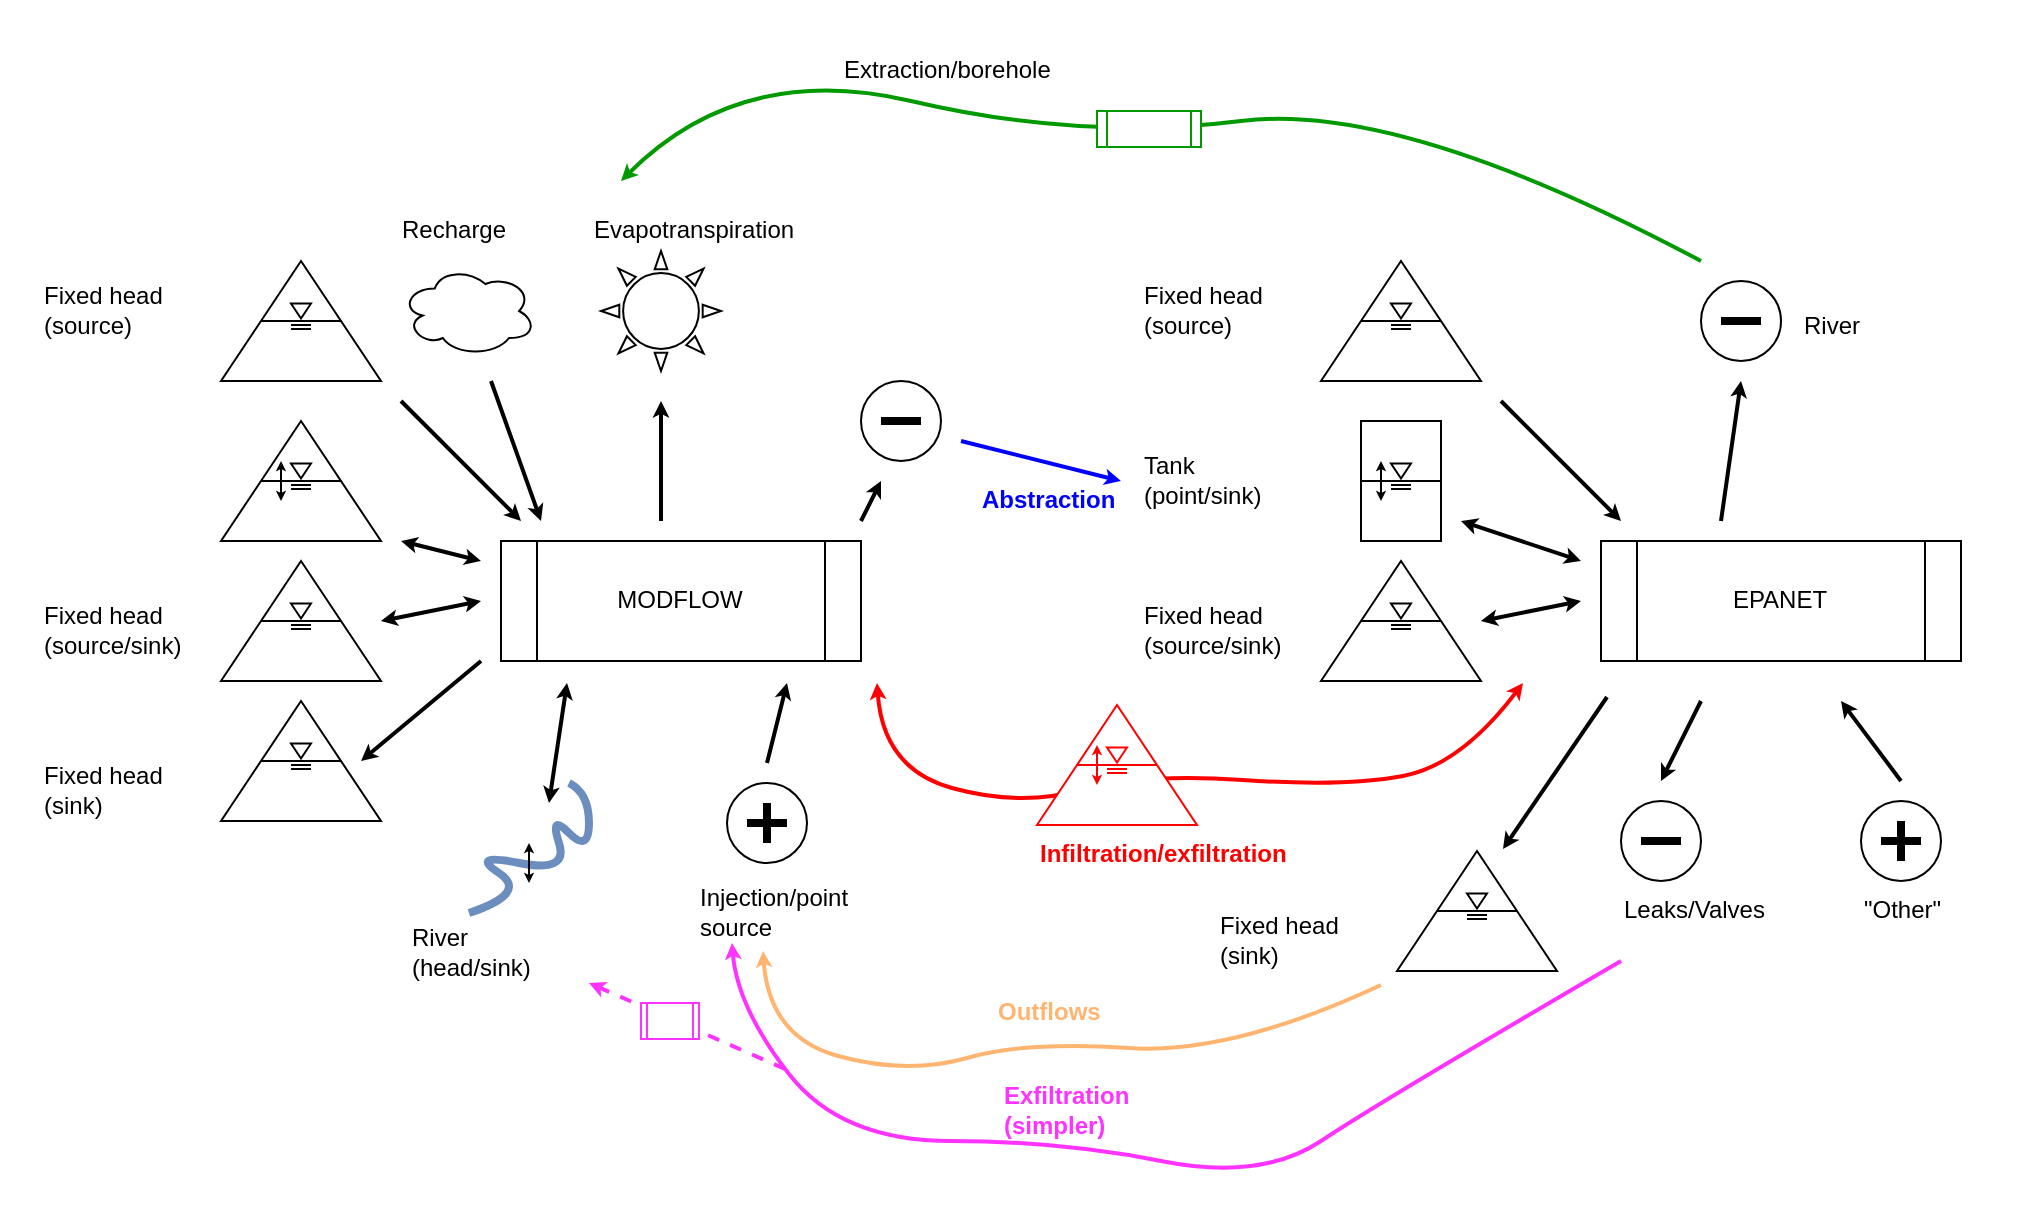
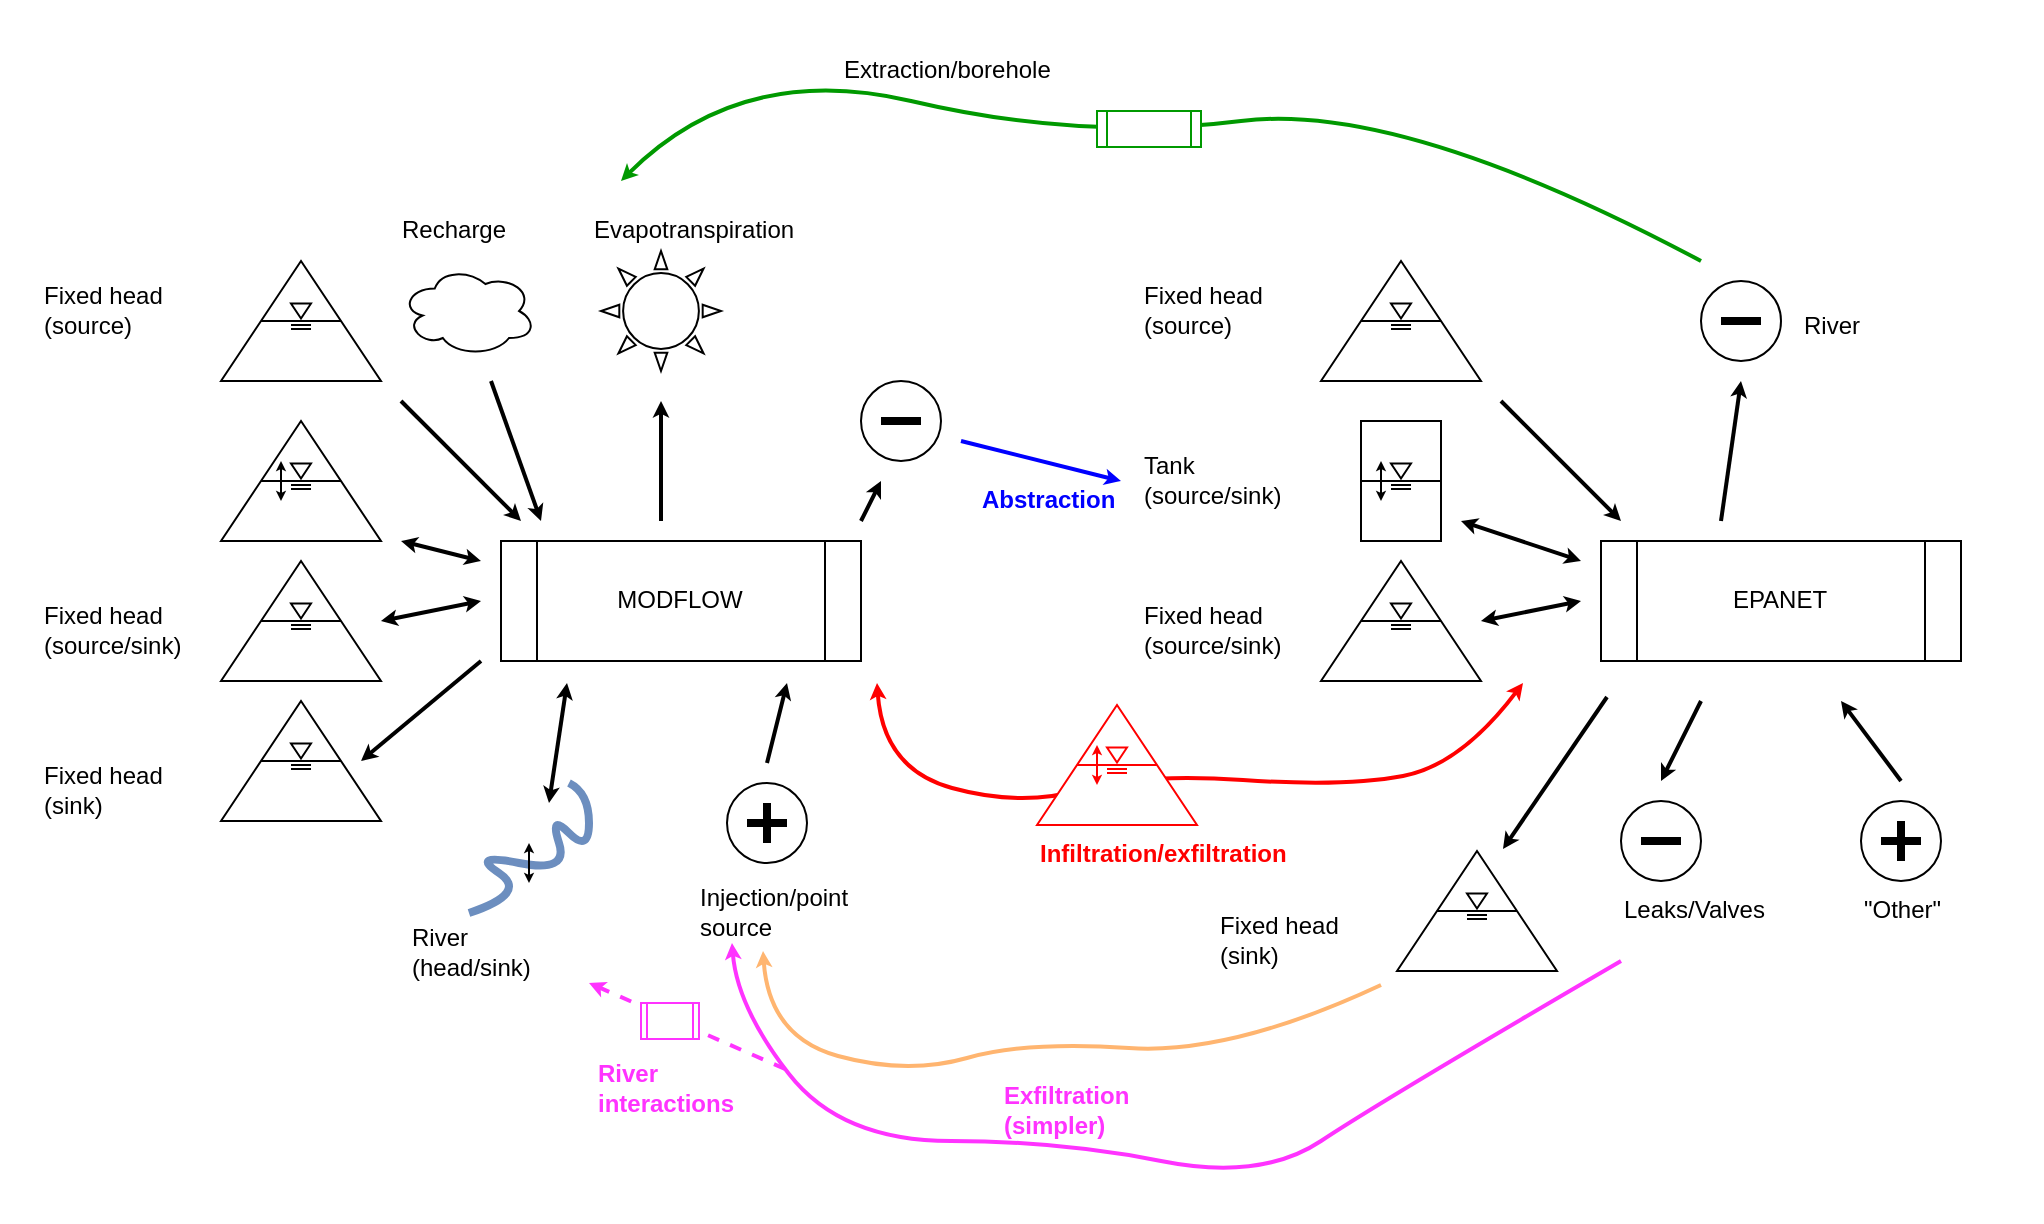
node "Tank (point/sink)": label "Tank (point/sink)" -> "Tank (source/sink)"
node "Outflows": removed
node "River interactions": added
